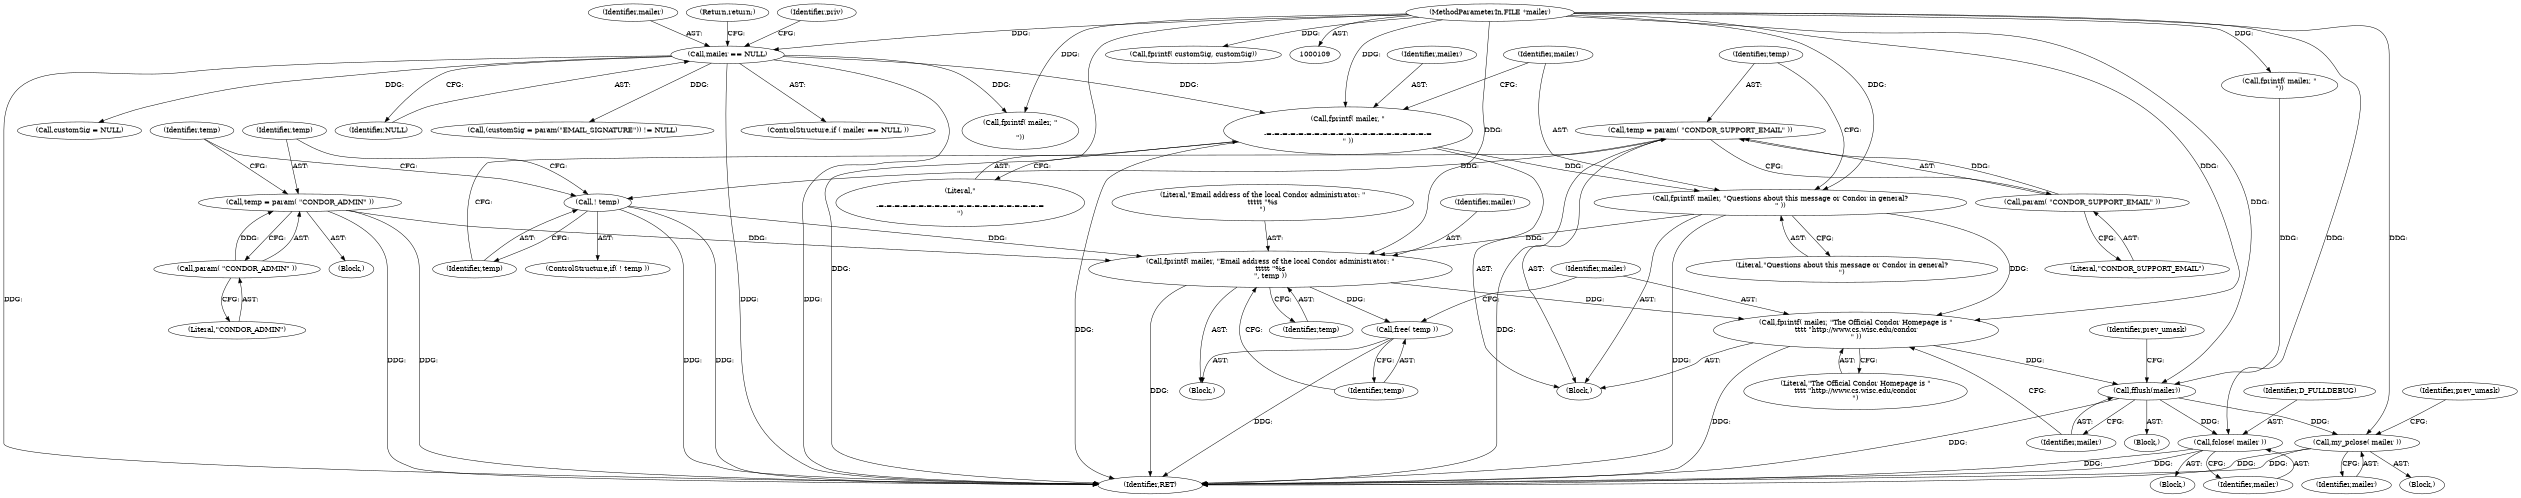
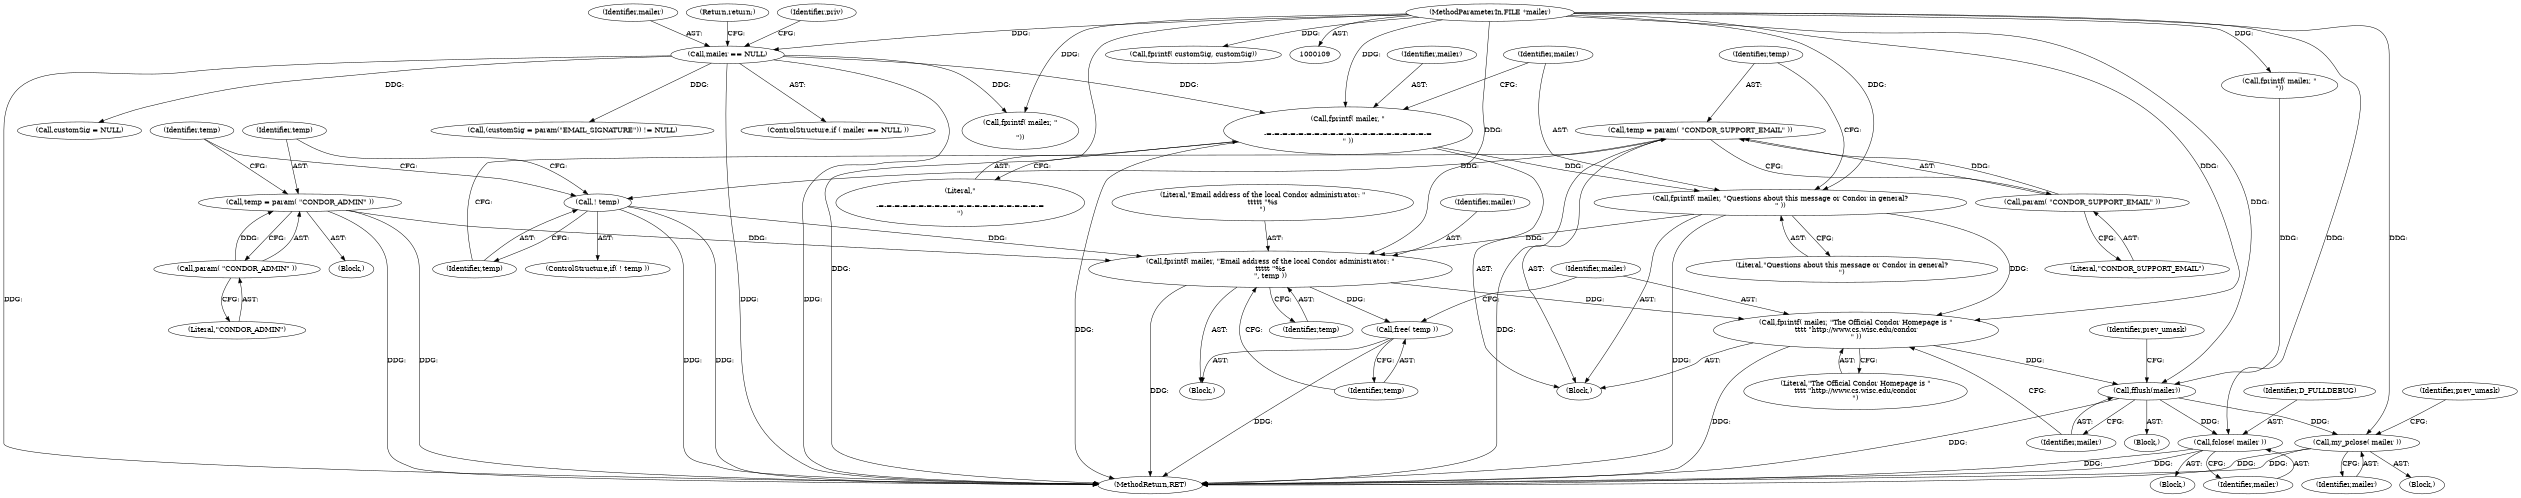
node "(Identifier,NULL)": removed
node "(Identifier,RET)": label "(Identifier,RET)" -> "(MethodReturn,RET)"
